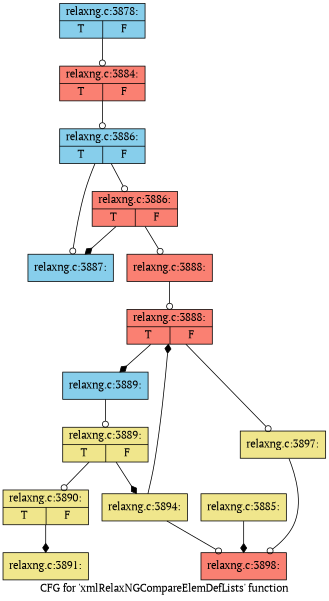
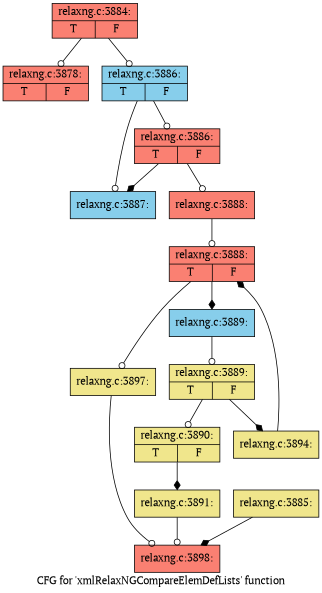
node "relaxng.c:3878:": fillcolor skyblue -> salmon
edge "relaxng.c:3878:" -> "relaxng.c:3884:": reversed
edge "relaxng.c:3894:" -> "relaxng.c:3898:": now "relaxng.c:3891:" -> "relaxng.c:3898:"
